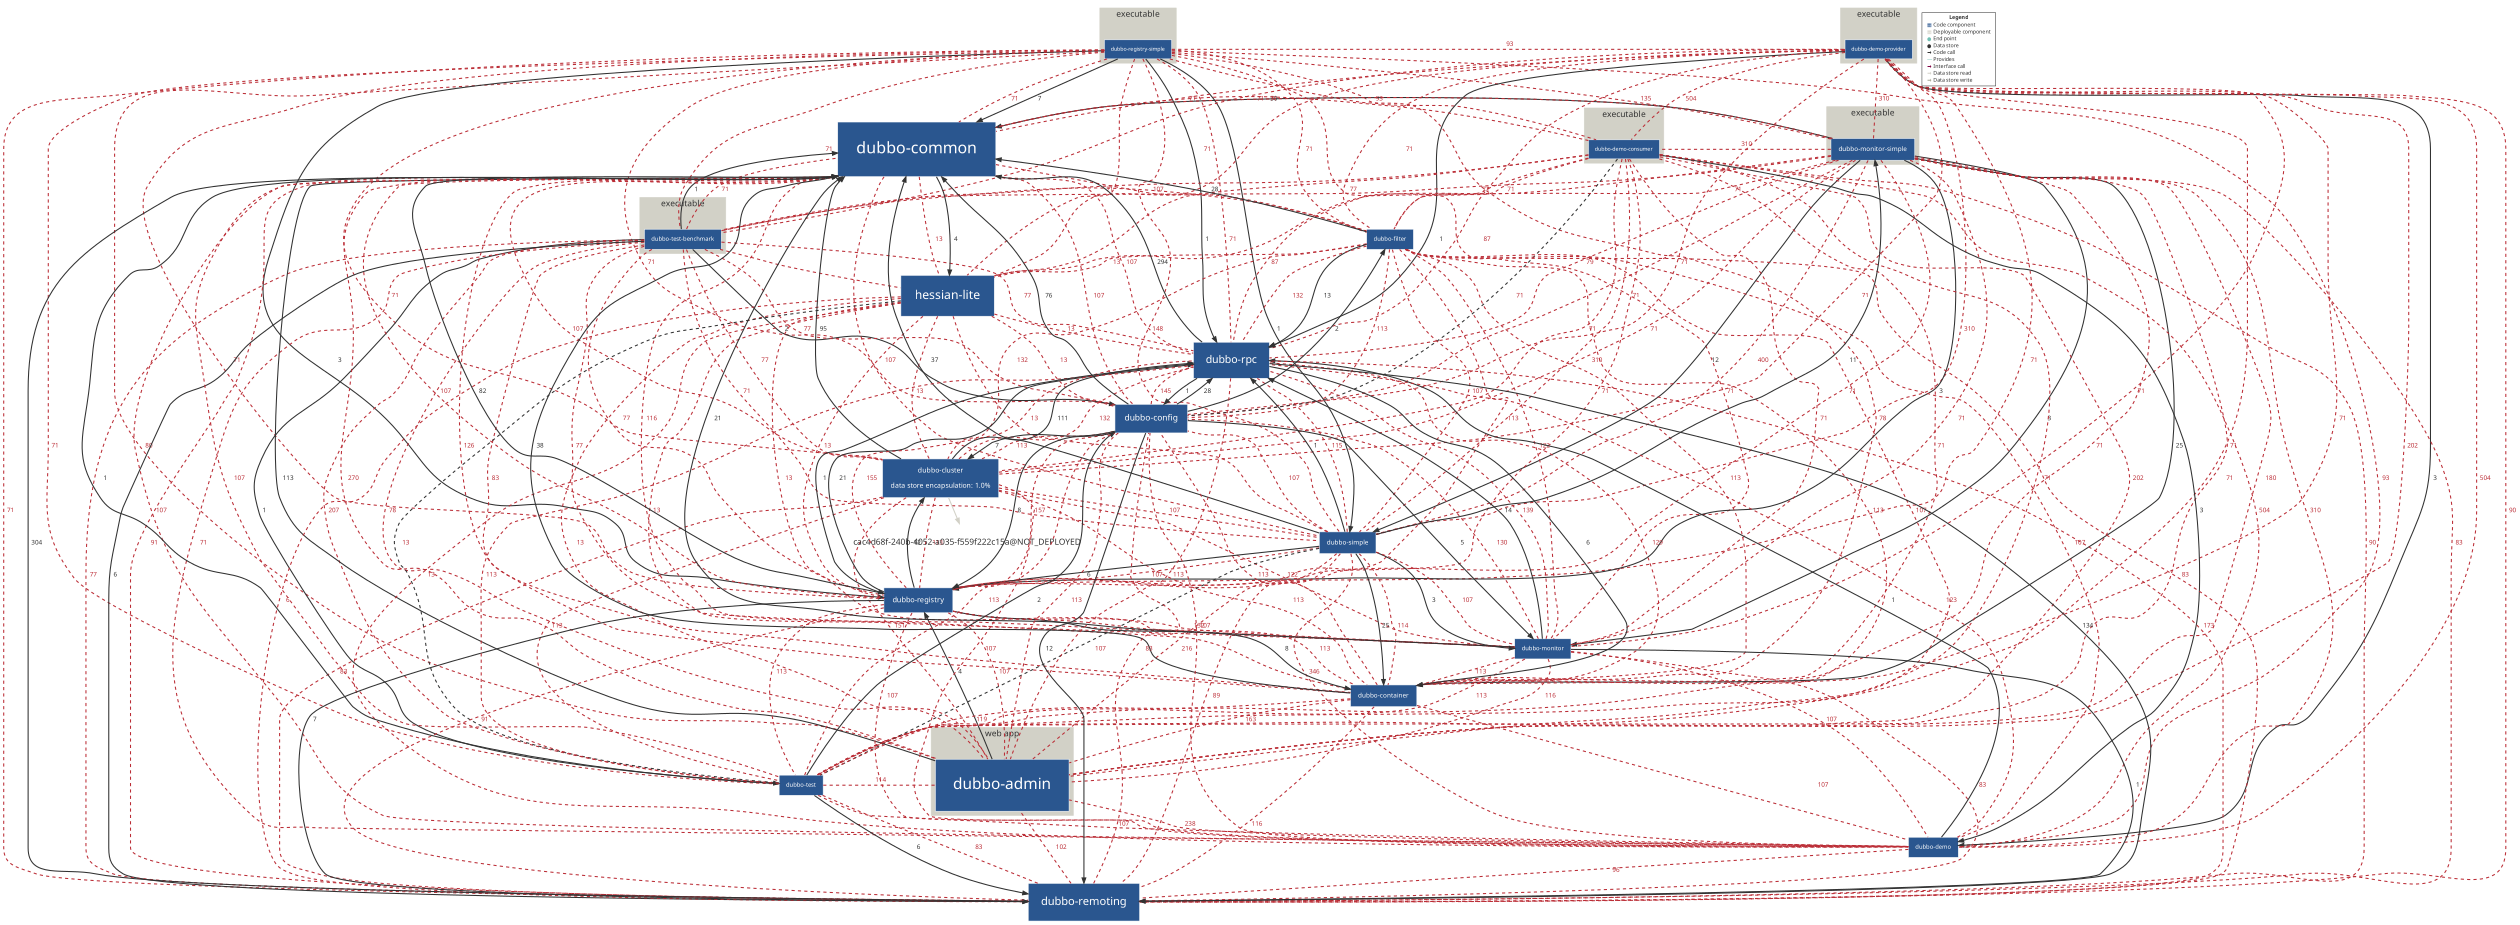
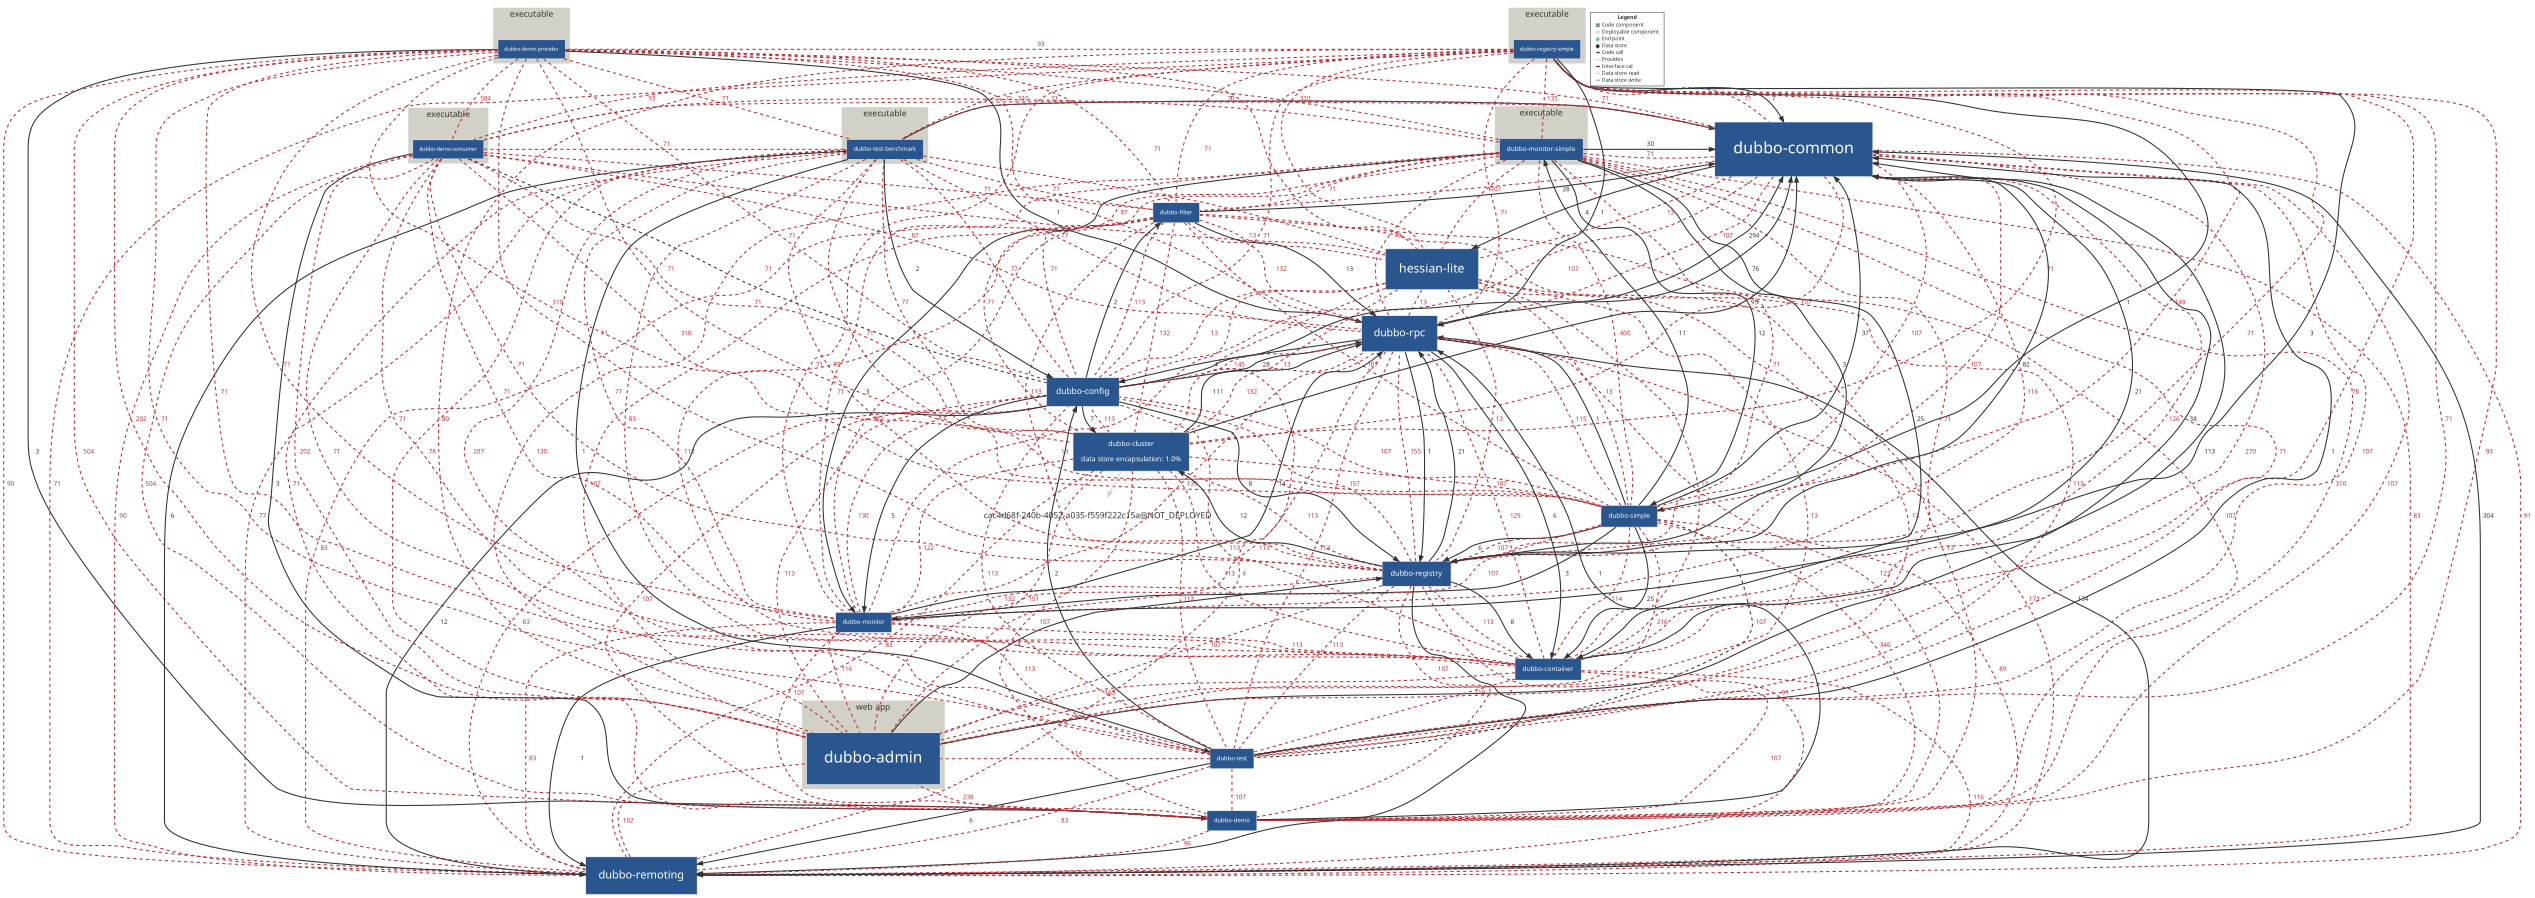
edge "dubbo-monitor-simple" -> "dubbo-test-benchmark": removed, label "71"
edge "dubbo-monitor-simple" -> "dubbo-admin": label "  180" -> "  130"
edge "hessian-lite" -> "dubbo-test": color #323232 -> #bb2d36
